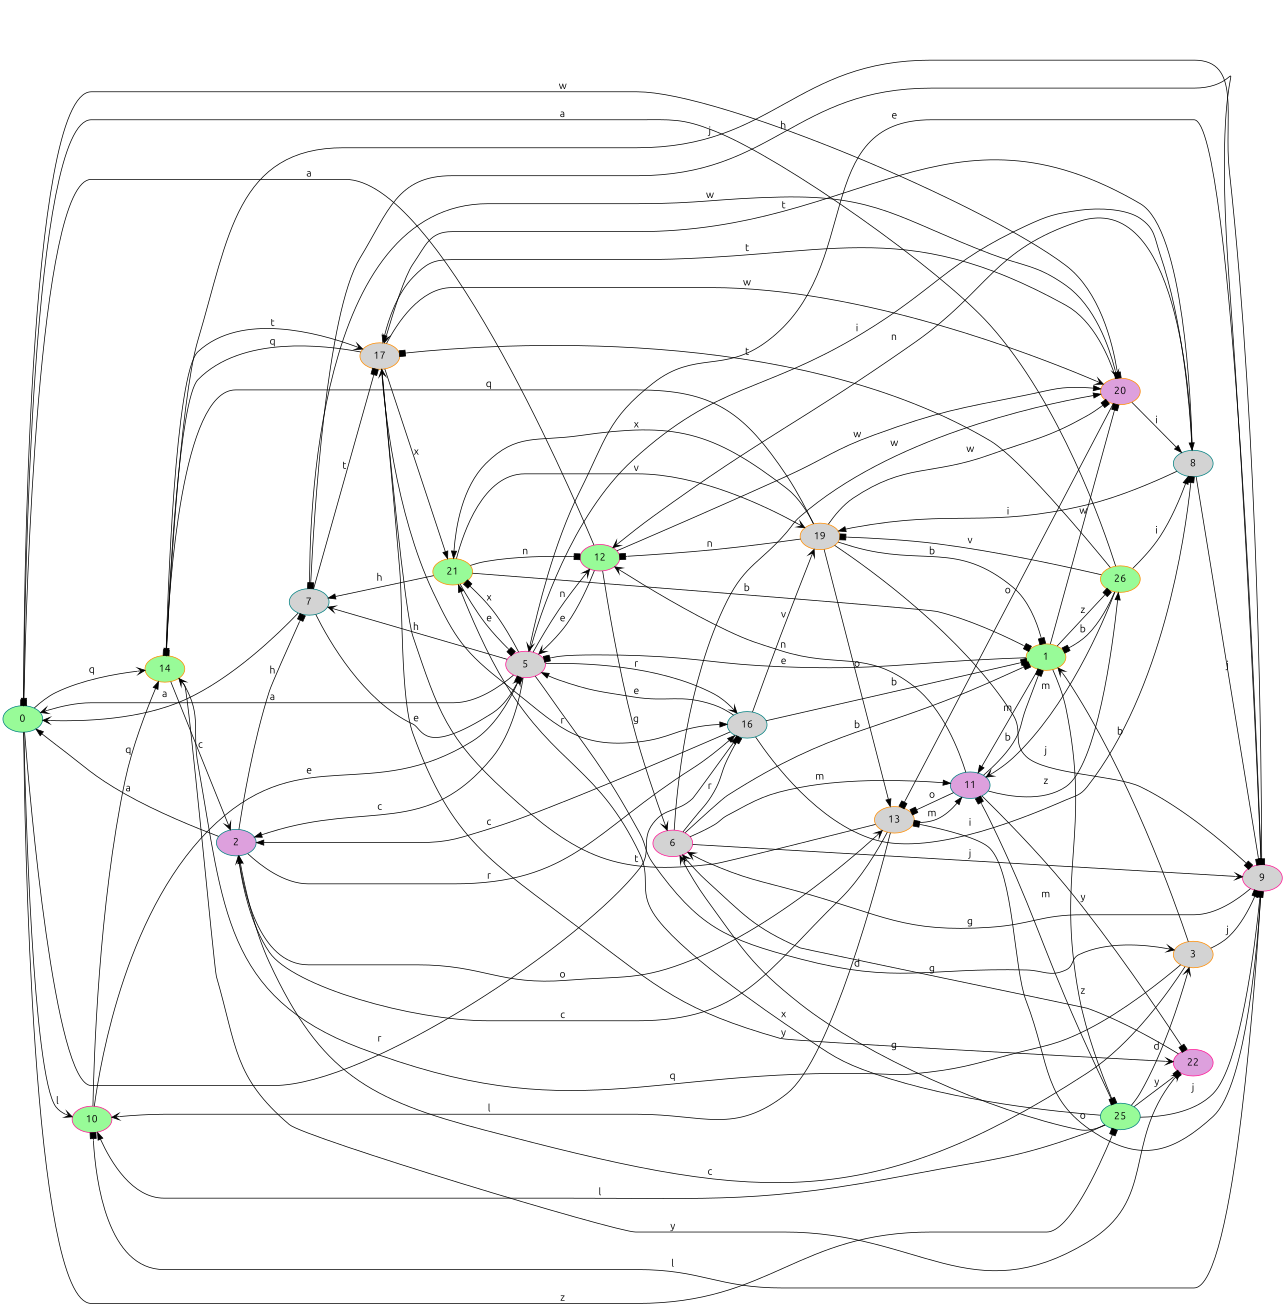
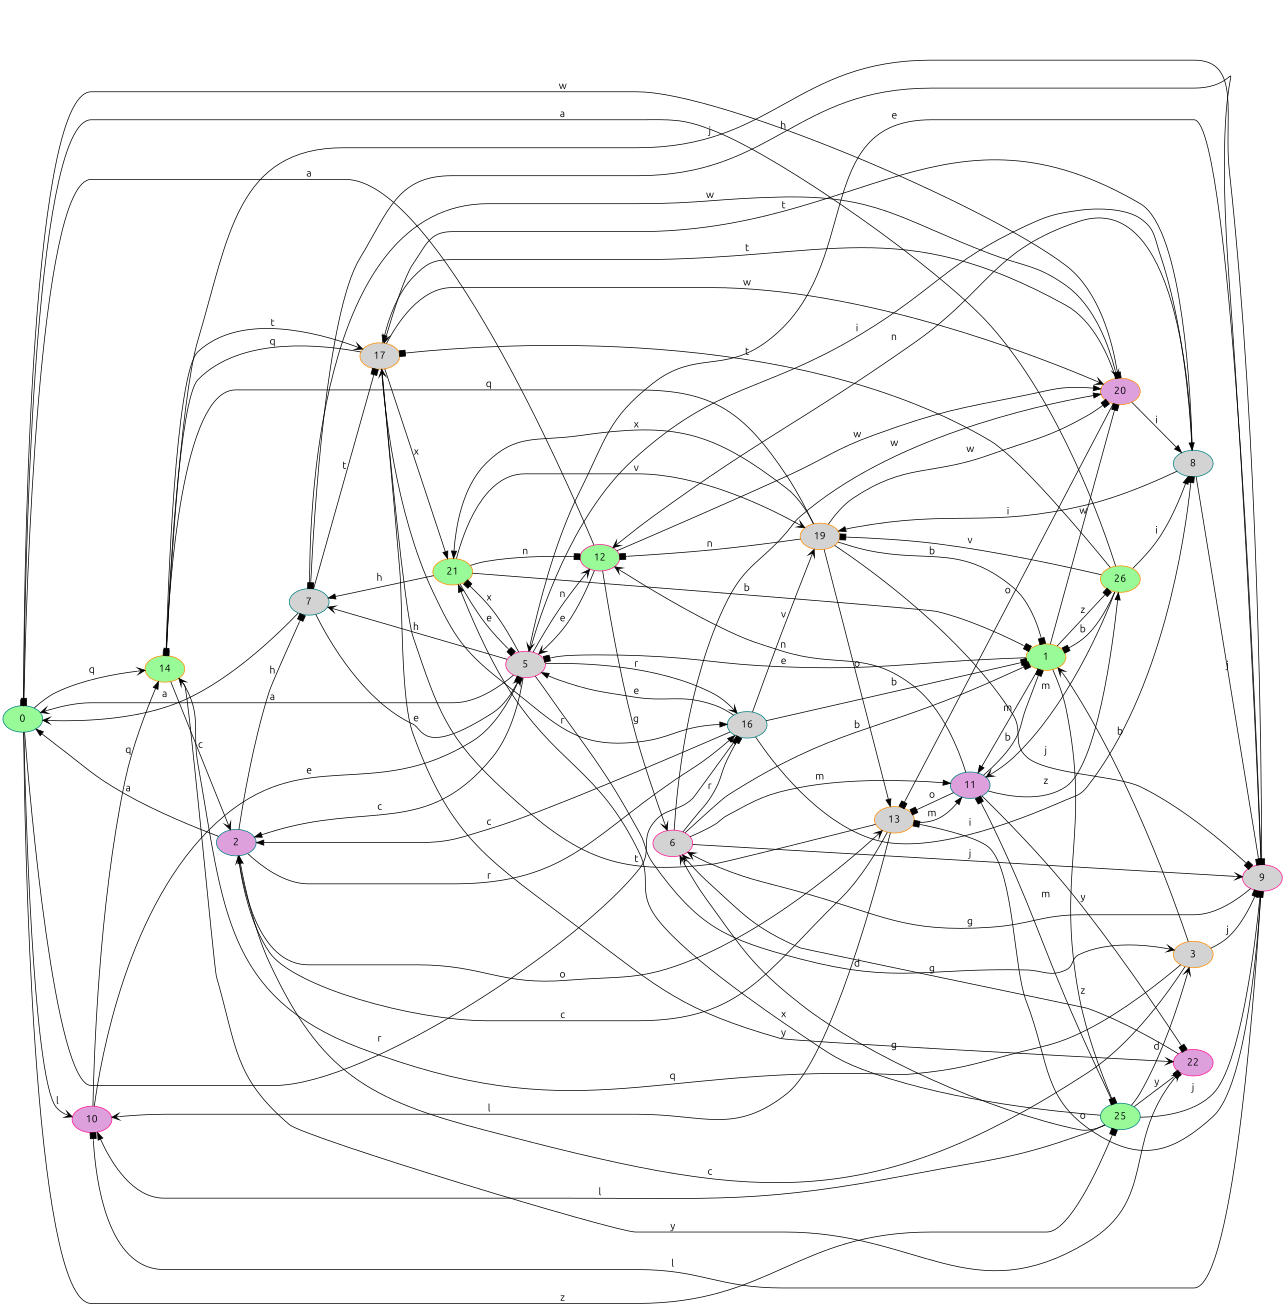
node "10": fillcolor palegreen -> plum
